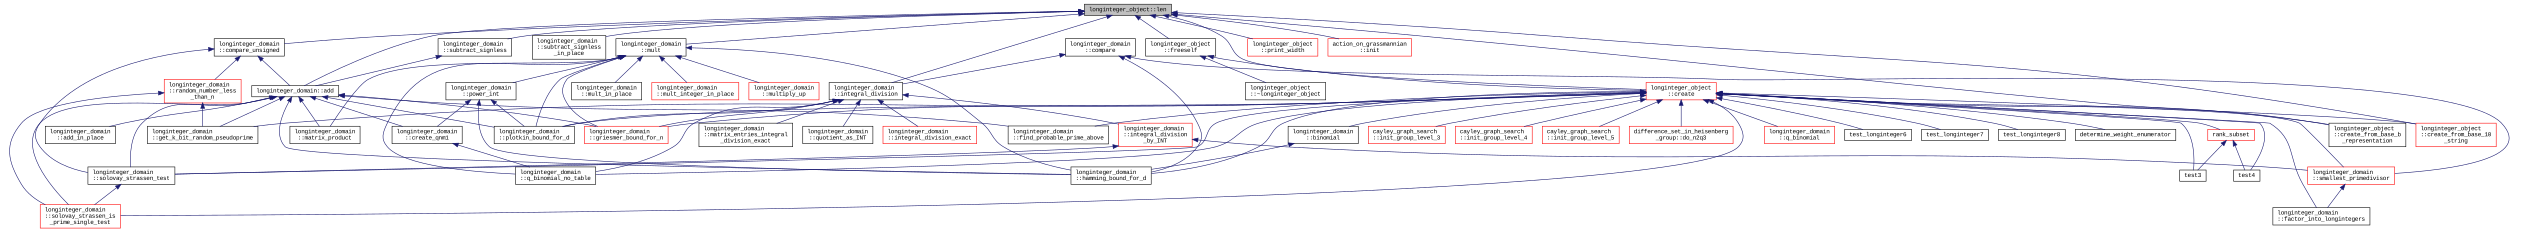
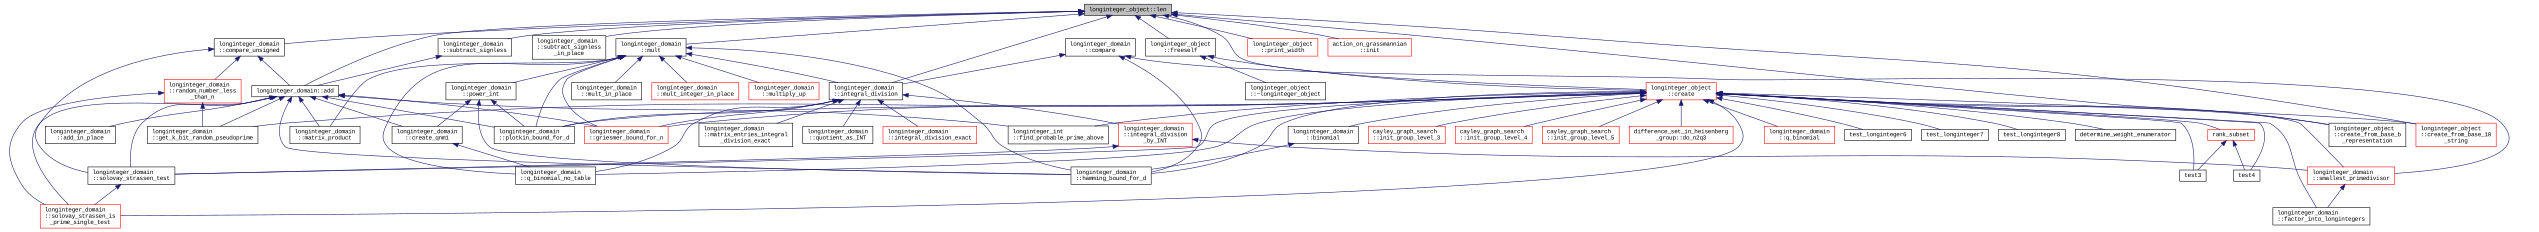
edge "longinteger_domain ::integral_division" -> "longinteger_domain ::mult": added
node "longinteger_domain ::find_probable_prime_above": label "longinteger_domain ::find_probable_prime_above" -> "longinteger_int ::find_probable_prime_above"
